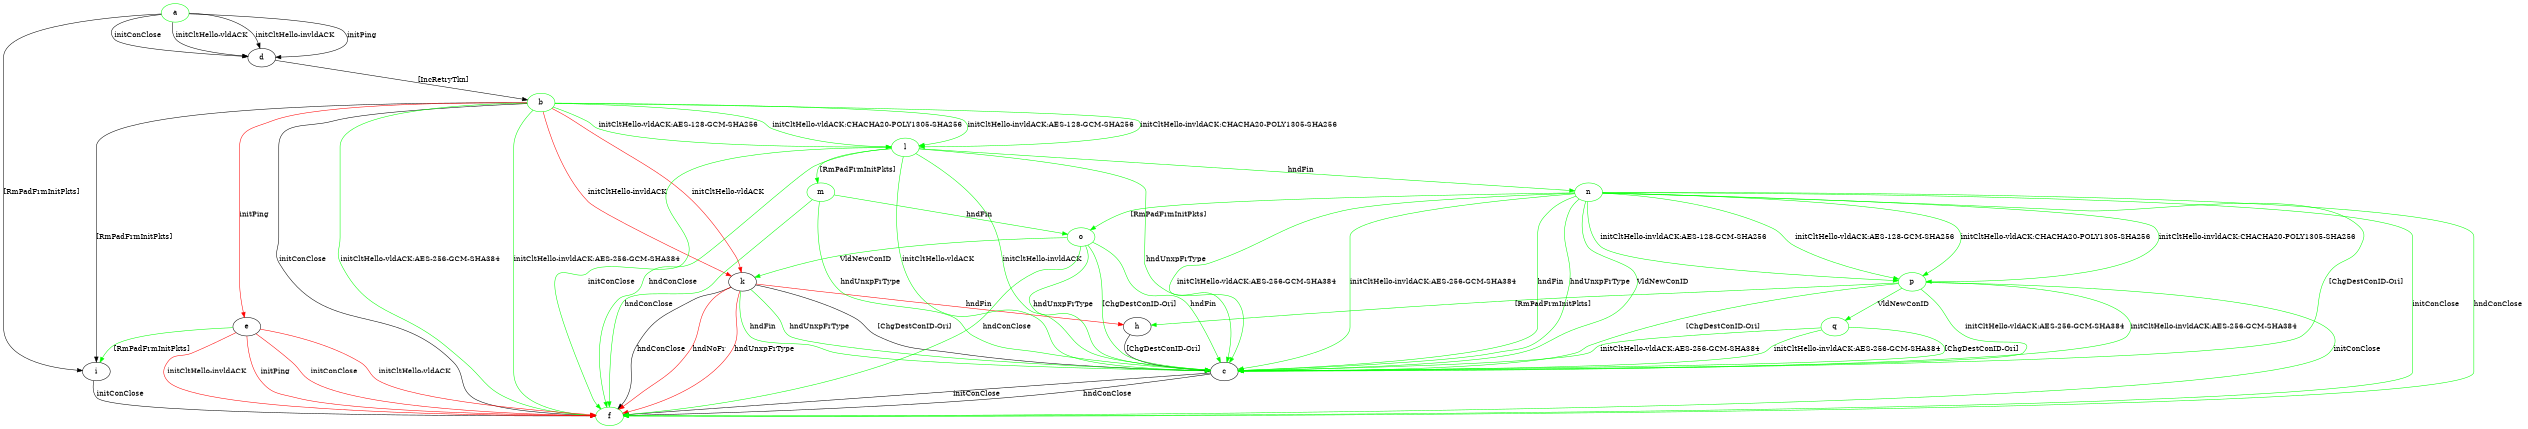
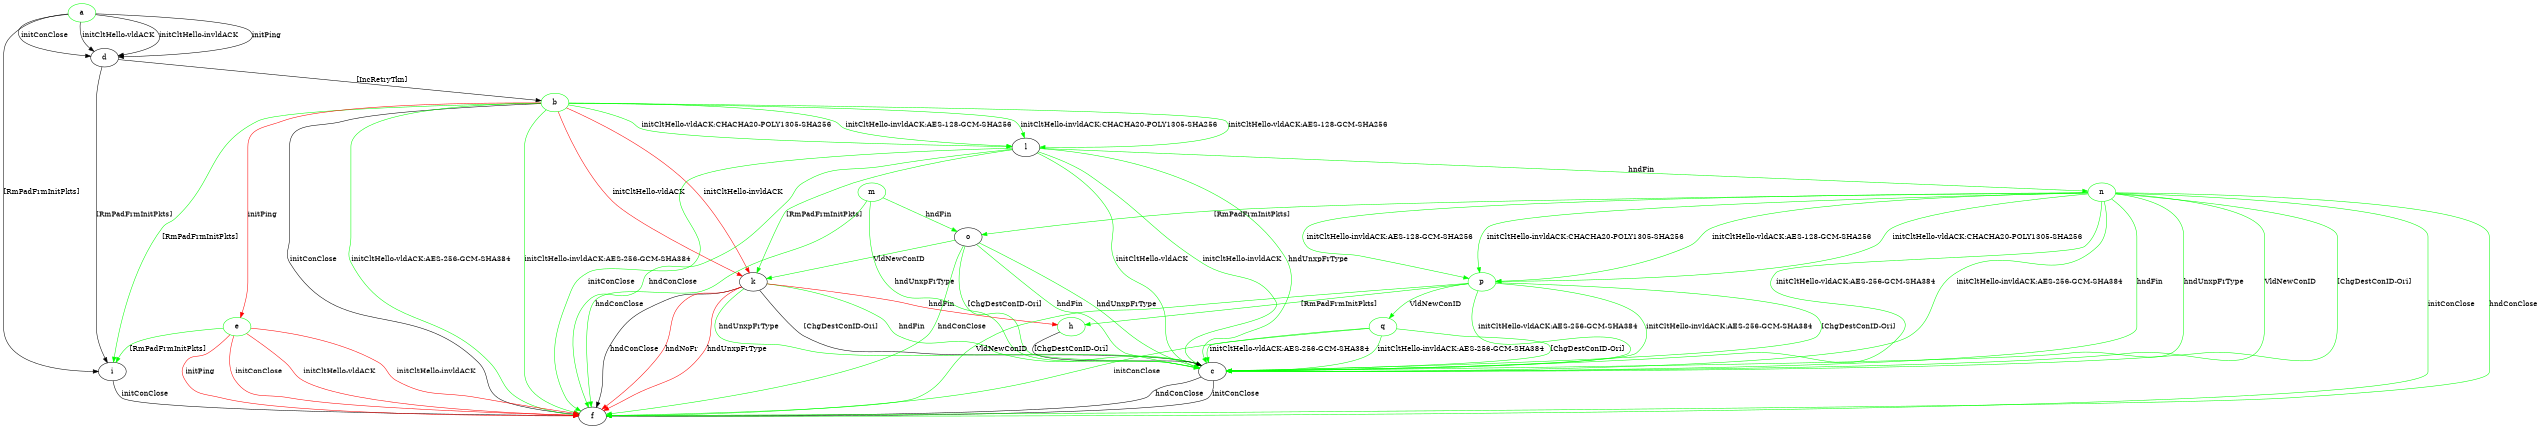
edge "b" -> "i": color black -> green
node "l": color green -> black
edge "l" -> "m": now "l" -> "k"
edge "d" -> "i": added, label "[RmPadFrmInitPkts]"
node "o": color green -> black
node "e": color black -> green
node "h": color black -> green
edge "p" -> "f": label "initConClose " -> "VldNewConID "
edge "q" -> "f": added, label "initConClose"
node "f": color green -> black
